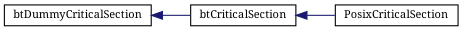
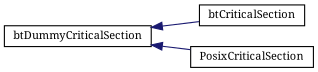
edge "PosixCriticalSection" -> "btCriticalSection": now "PosixCriticalSection" -> "btDummyCriticalSection"
